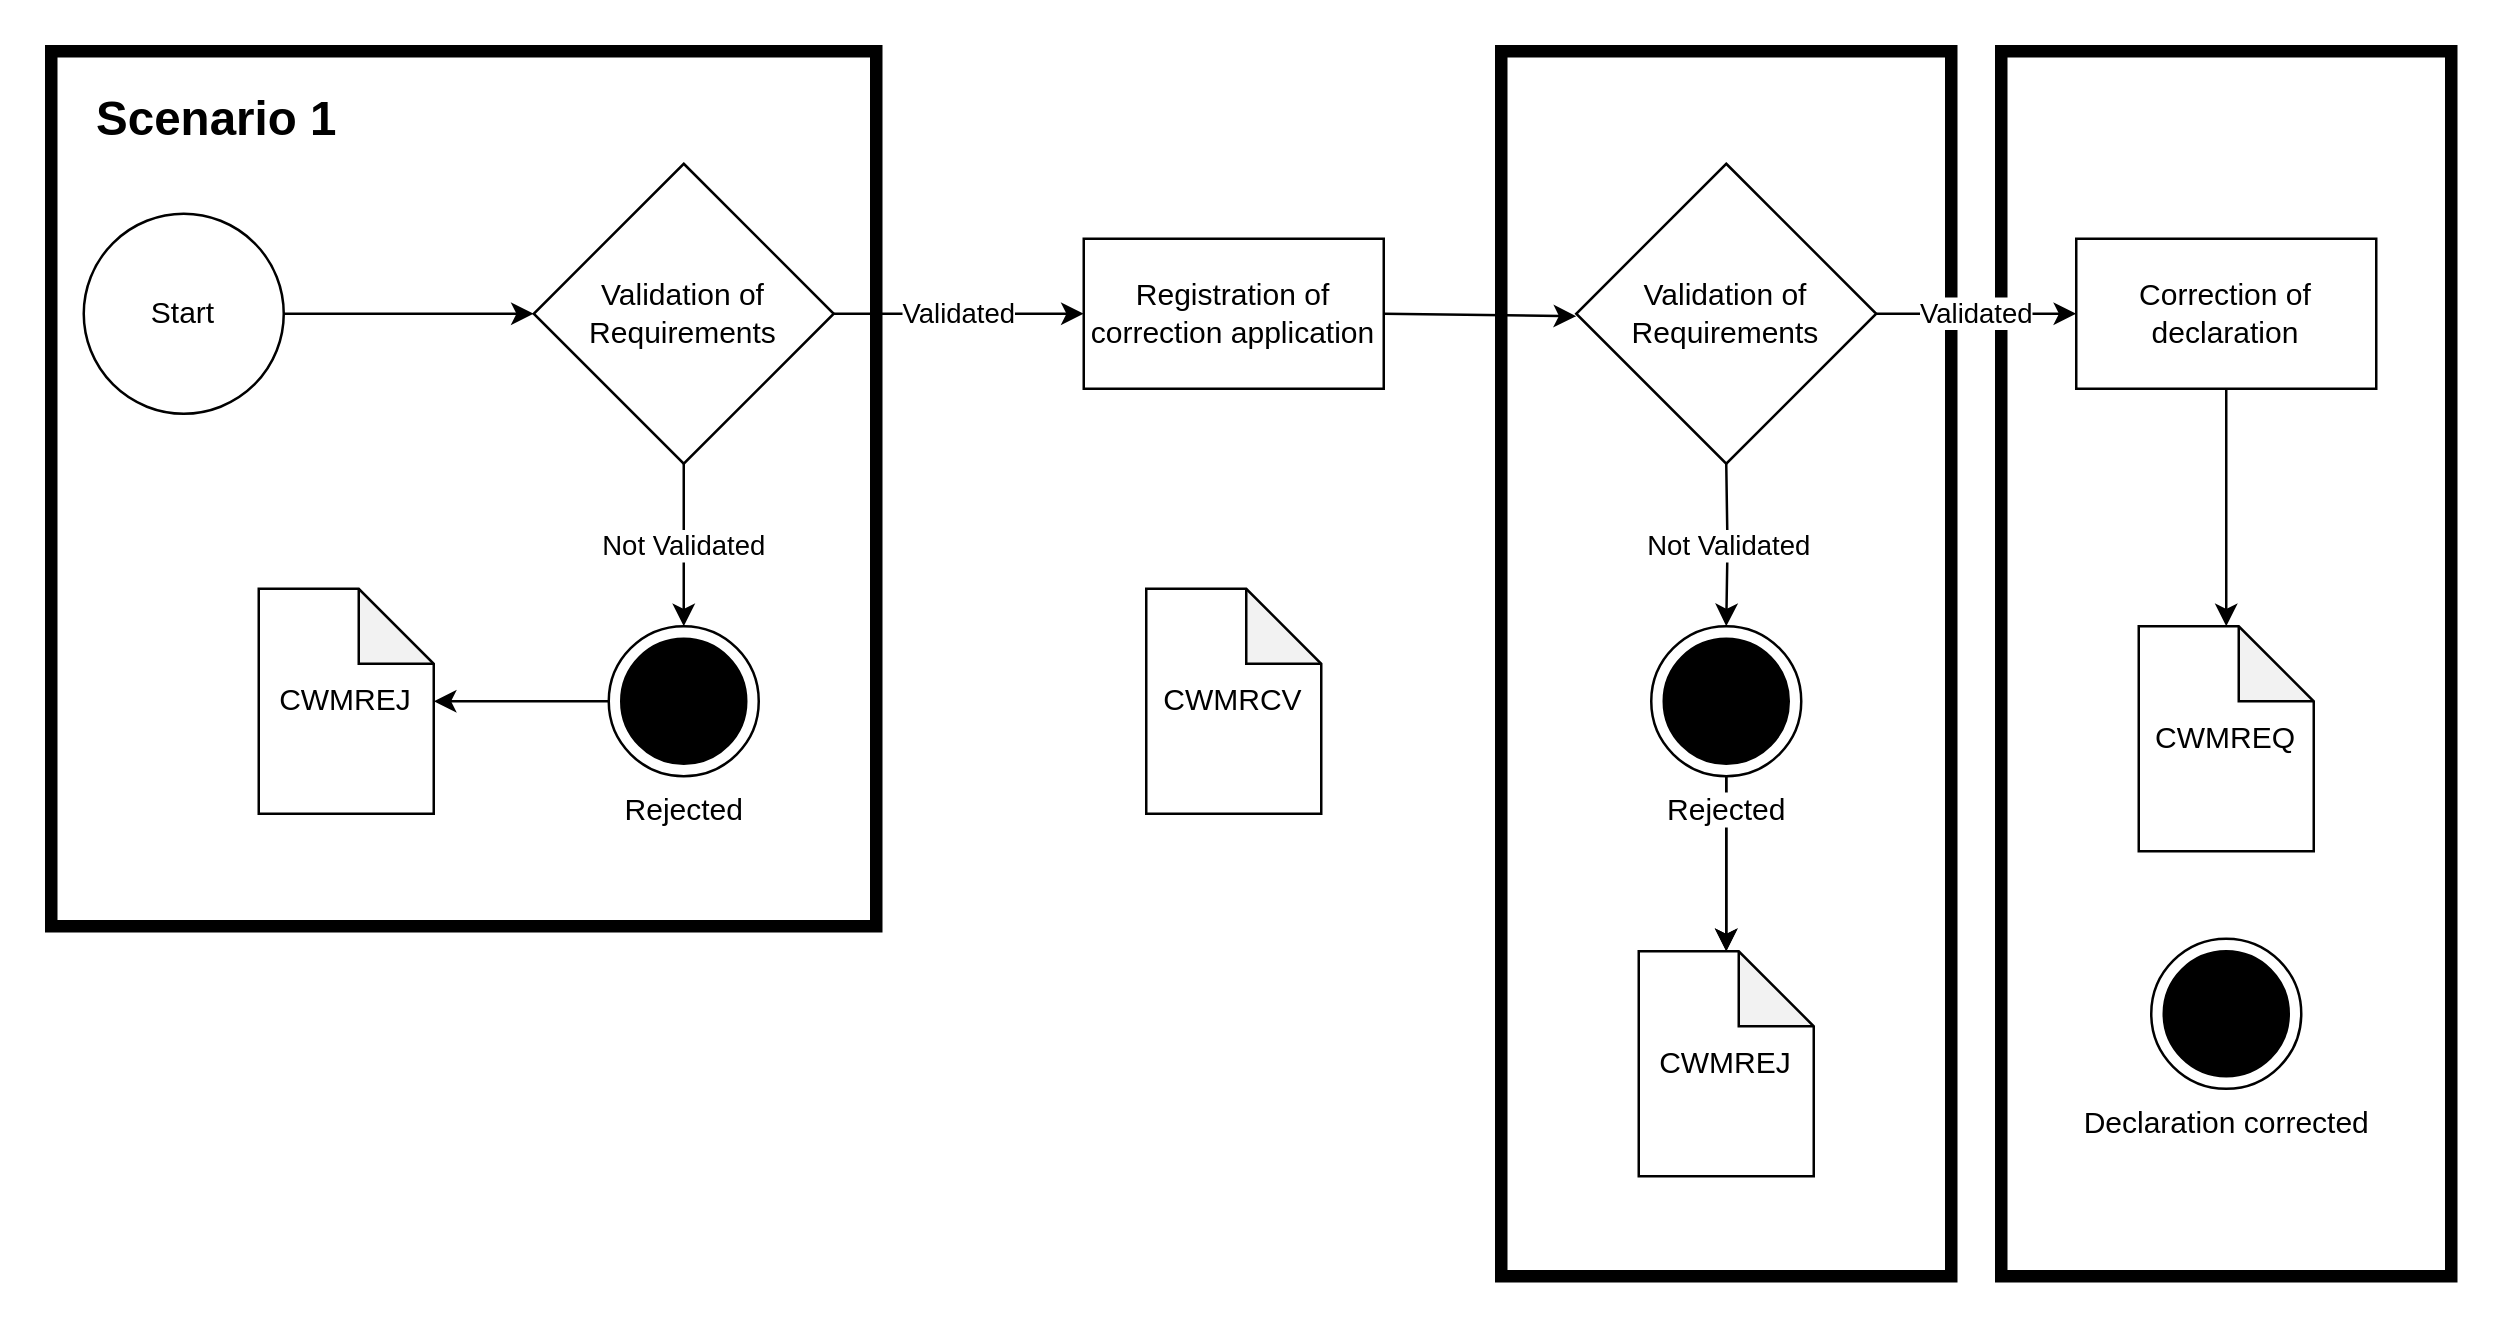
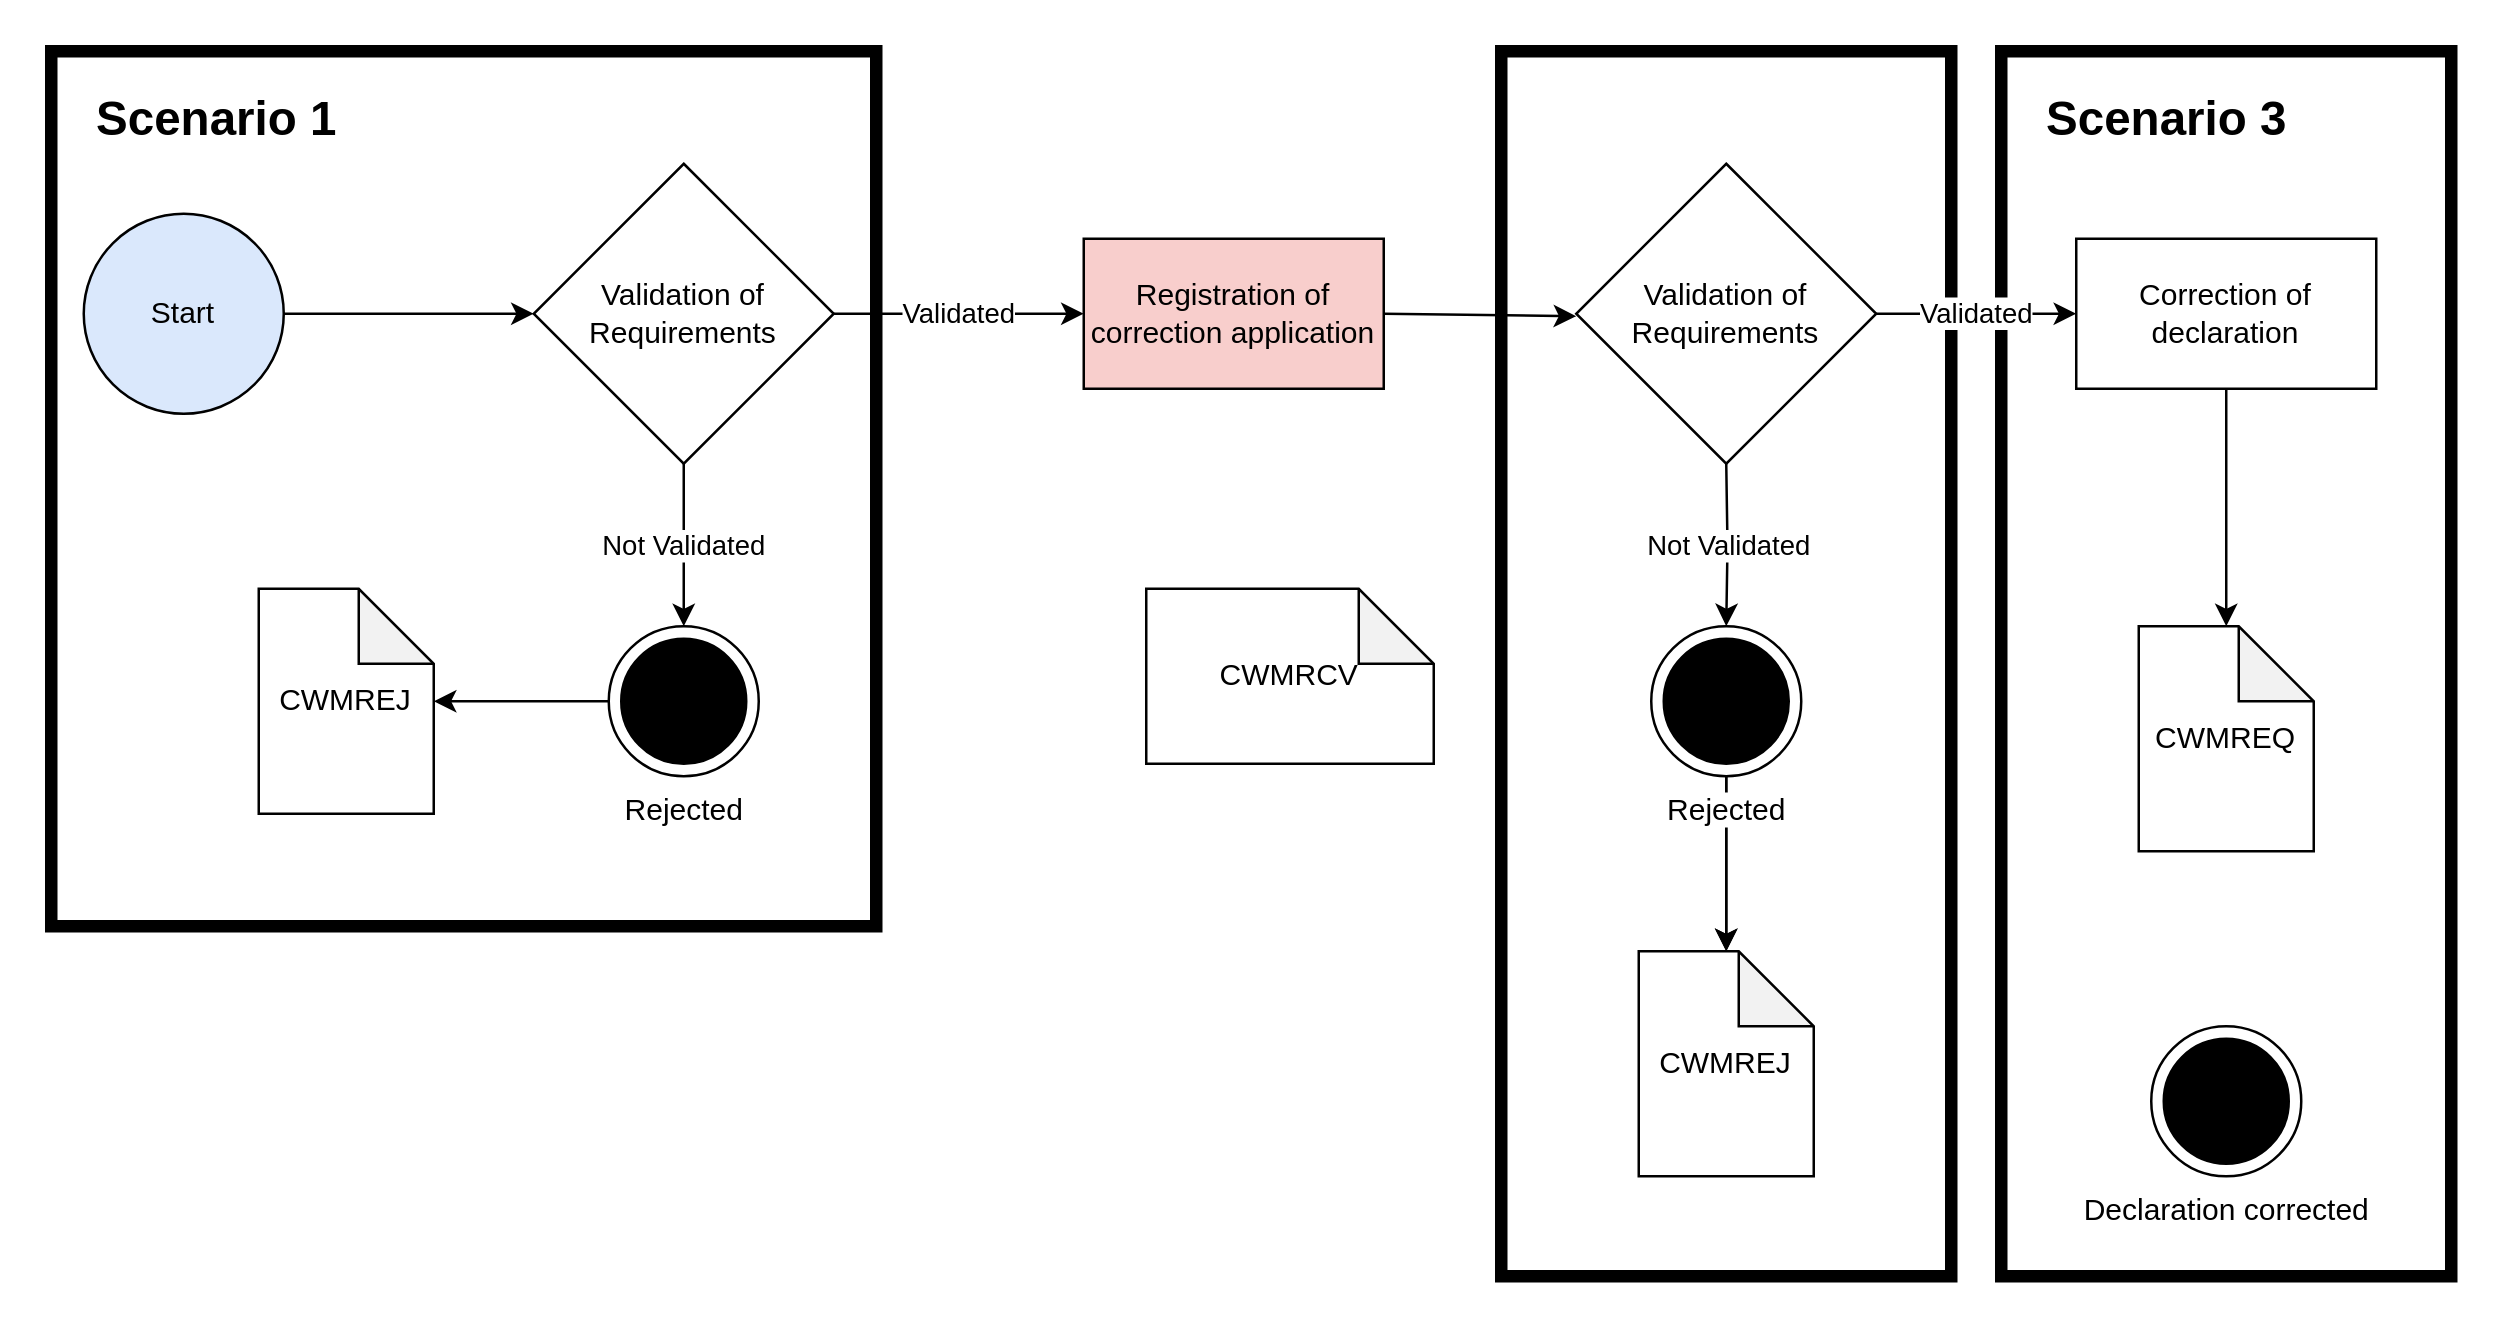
node "Scenario 3": added
node "Start": fillcolor #ffffff -> #dae8fc
node "Registration of correction application": fillcolor #ffffff -> #f8cecc
node "CWMRCV": size 175x225 -> 288x175
node "Declaration corrected": moved (2226, 1014) -> (2226, 1101)
